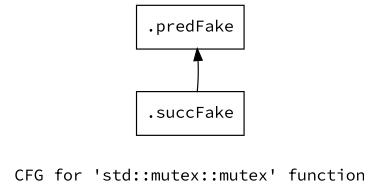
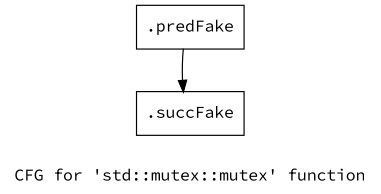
edge ".succFake" -> ".predFake": reversed
